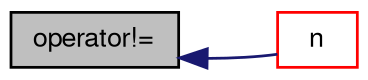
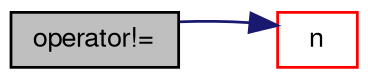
edge "n" -> "operator!=": reversed
